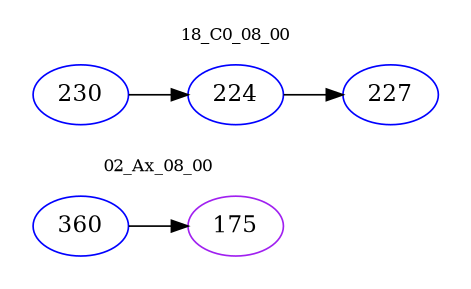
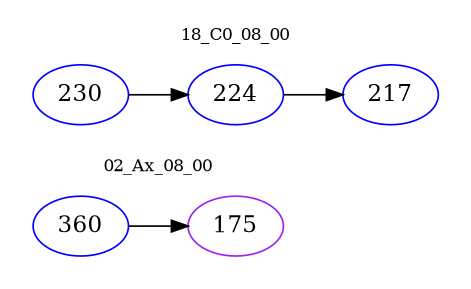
node "227": label "227" -> "217"
